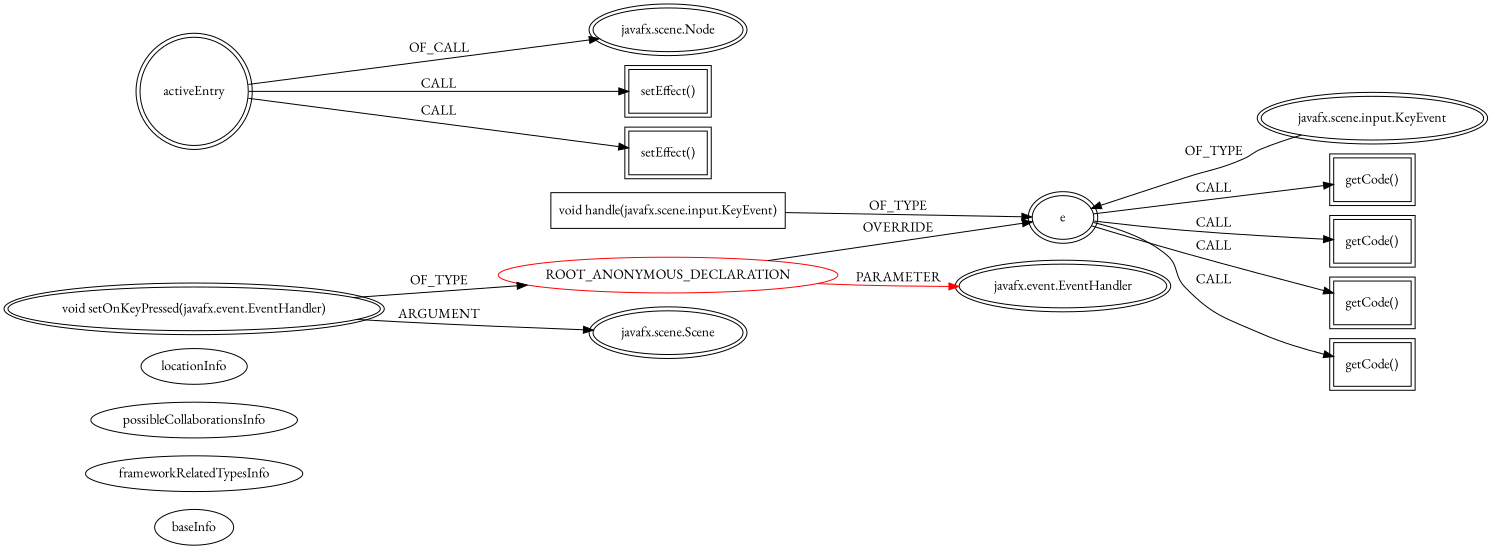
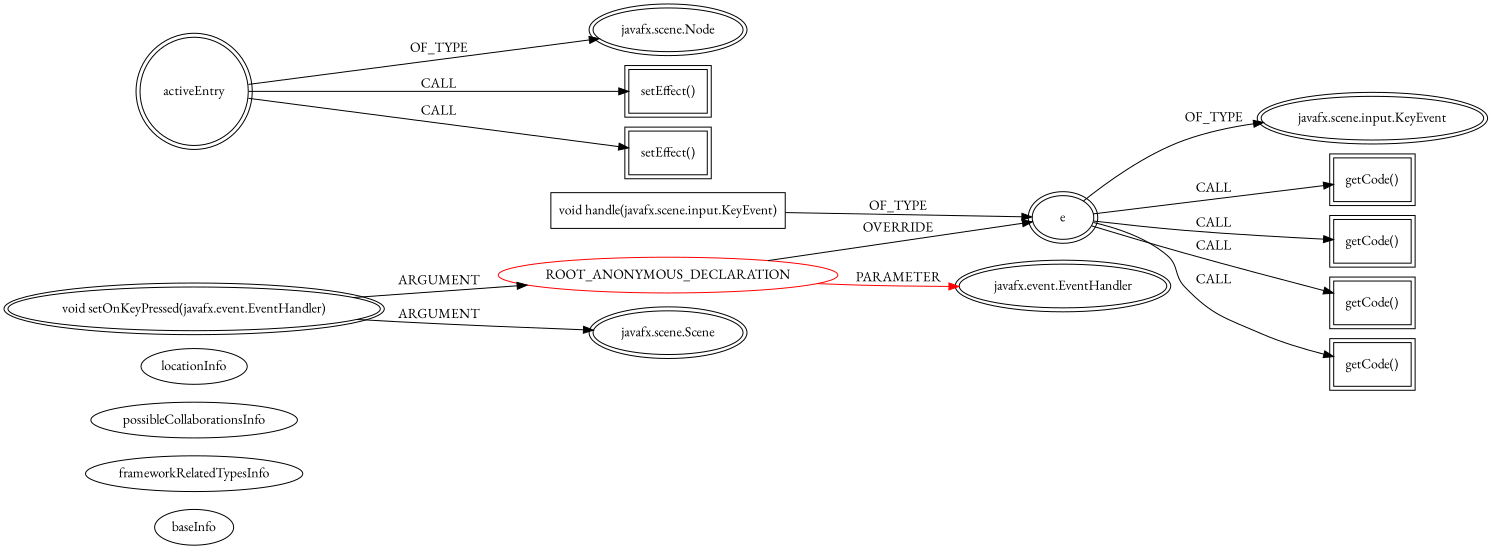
edge "activeEntry" -> "javafx.scene.Node": label "OF_CALL" -> "OF_TYPE"
edge "javafx.scene.input.KeyEvent" -> "e": reversed
edge "void setOnKeyPressed(javafx.event.EventHandler)" -> "ROOT_ANONYMOUS_DECLARATION": label "OF_TYPE" -> "ARGUMENT"
